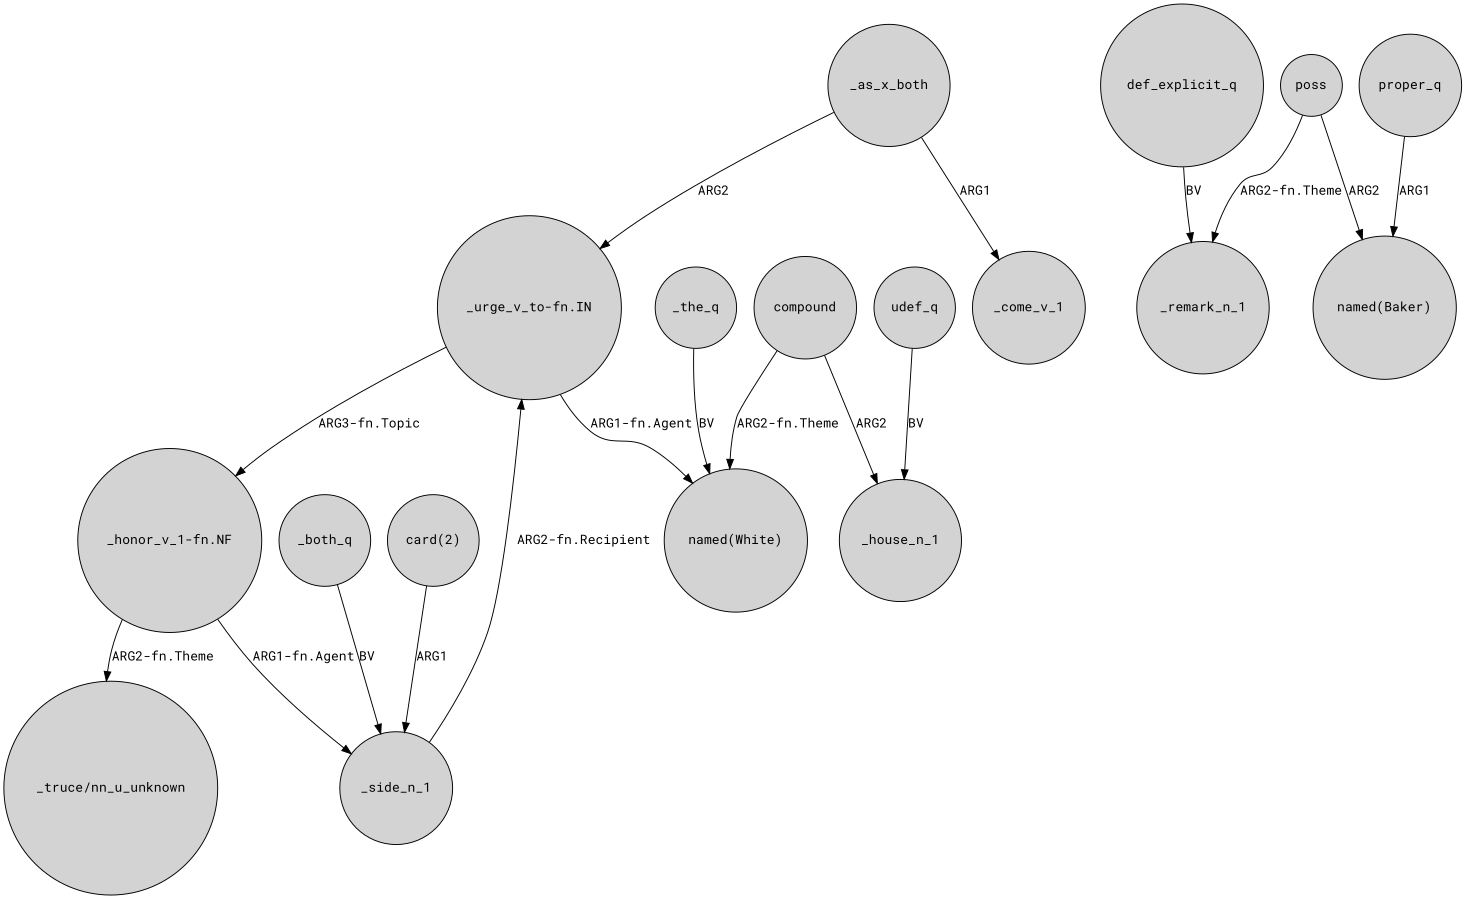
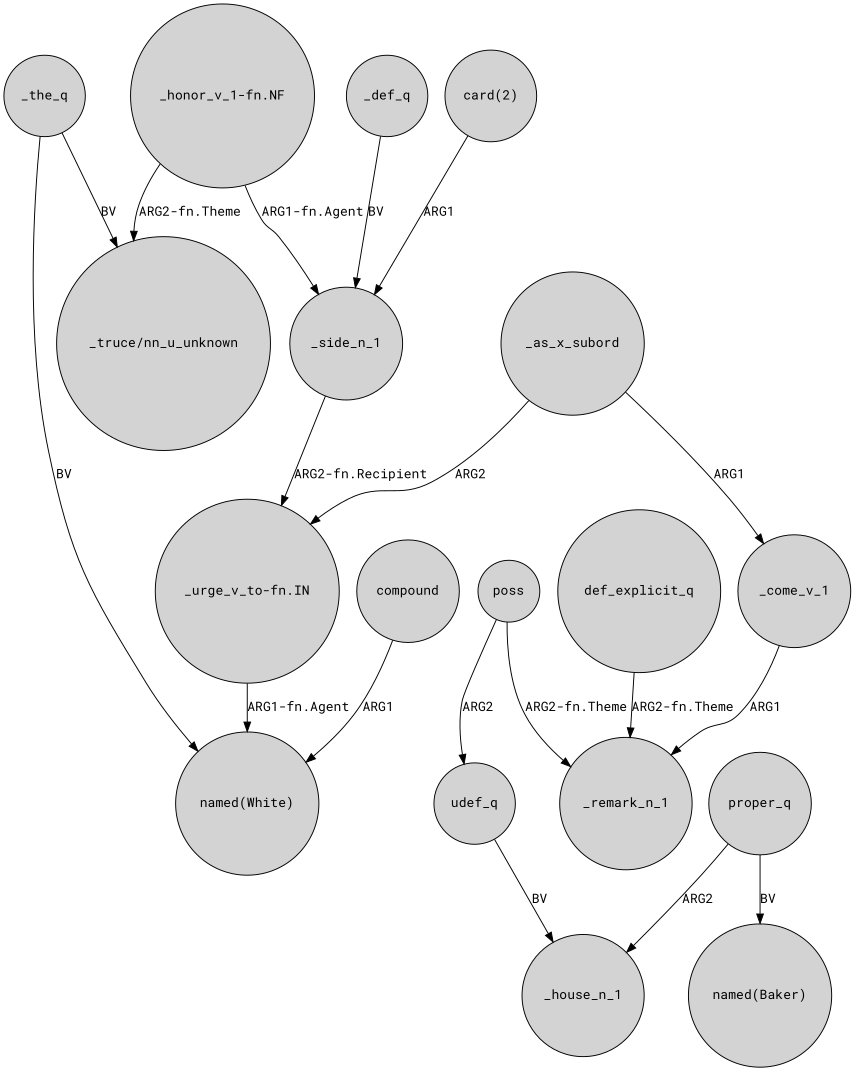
node "_as_x_both": label "_as_x_both" -> "_as_x_subord"
edge "poss" -> "named(Baker)": now "poss" -> "udef_q"
edge "_the_q" -> "_truce/nn_u_unknown": added, label "BV"
edge "def_explicit_q" -> "_remark_n_1": label "BV" -> "ARG2-fn.Theme"
edge "proper_q" -> "named(Baker)": label "ARG1" -> "BV"
edge "_urge_v_to-fn.IN" -> "_honor_v_1-fn.NF": removed, label "ARG3-fn.Topic"
edge "compound" -> "_house_n_1": now "proper_q" -> "_house_n_1"
edge "compound" -> "named(White)": label "ARG2-fn.Theme" -> "ARG1"
node "_both_q": label "_both_q" -> "_def_q"
edge "_come_v_1" -> "_remark_n_1": added, label "ARG1"
